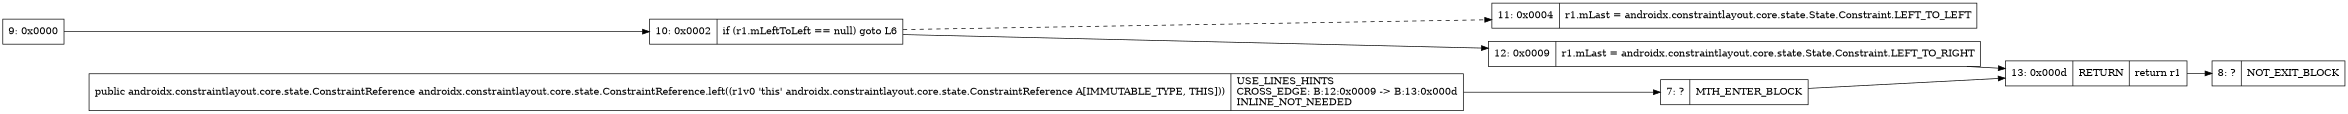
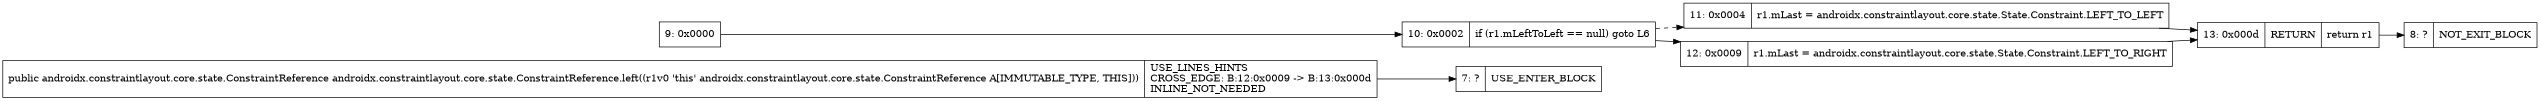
edge "7: ?" -> "13: 0x000d": now "11: 0x0004" -> "13: 0x000d"
node "7: ?": text "MTH_ENTER_BLOCK" -> "USE_ENTER_BLOCK"
